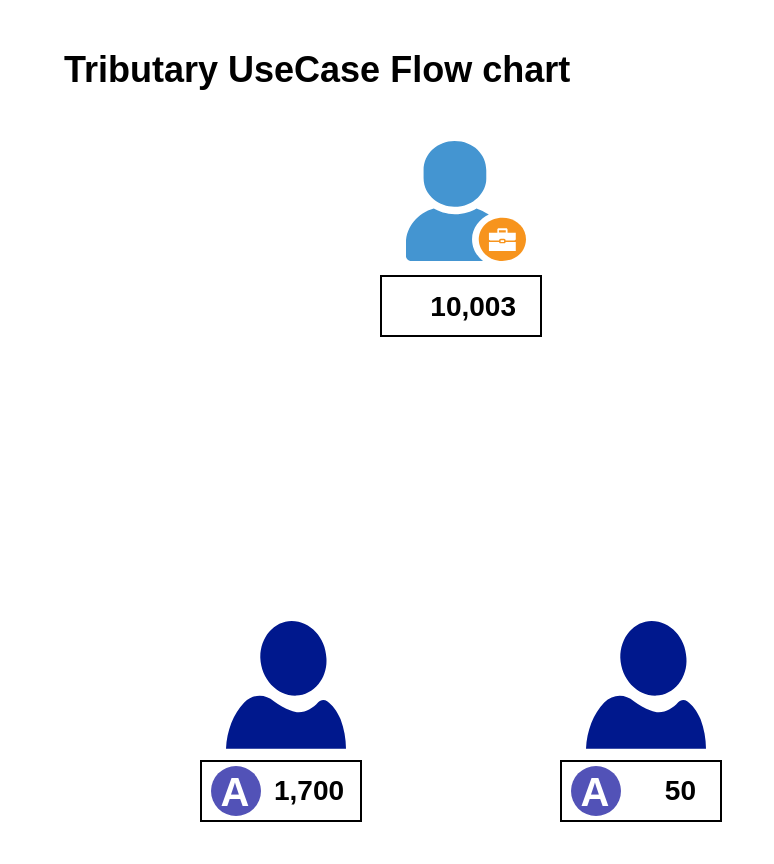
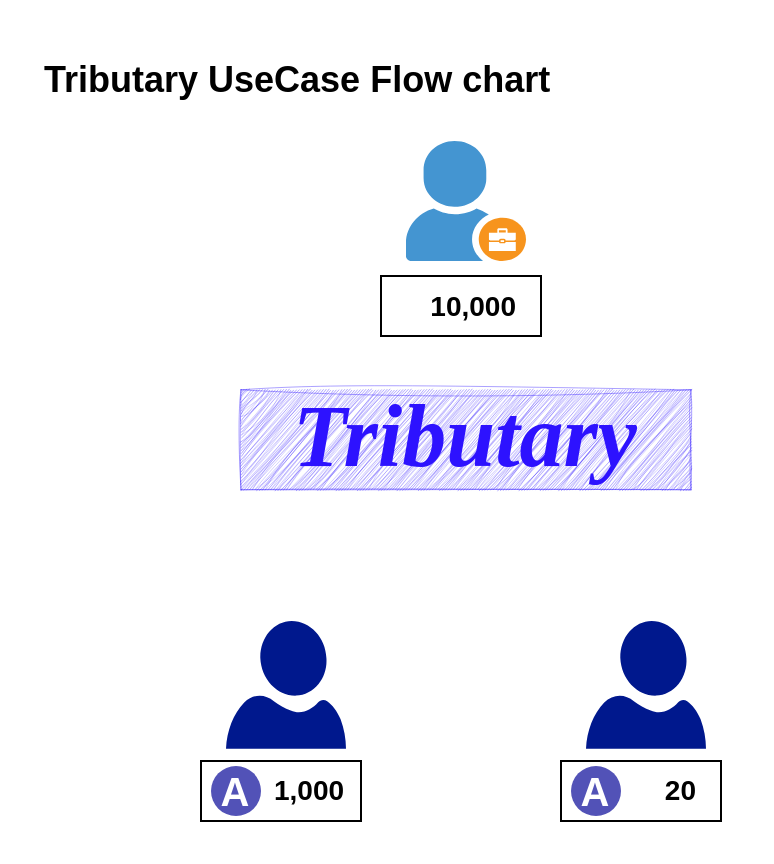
node "Tributary UseCase Flow chart": moved (351, 71) -> (331, 81)
node "10,003": label "10,003" -> "10,000"
node "Tributary": added
node "1,700": label "1,700" -> "1,000"
node "50": label "50" -> "20"
